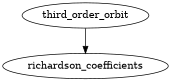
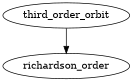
node "richardson_coefficients": label "richardson_coefficients" -> "richardson_order"
